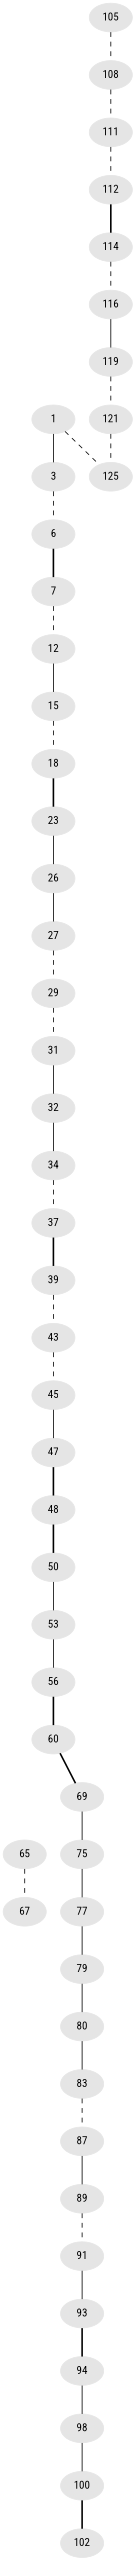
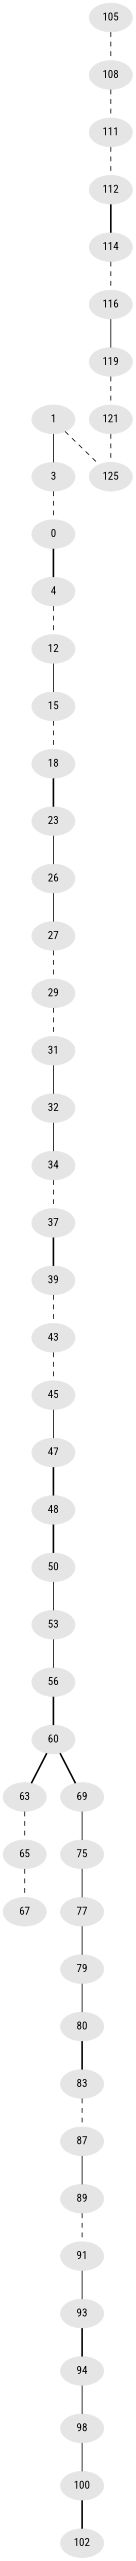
node "6": label "6" -> "0"
node "7": label "7" -> "4"
node "63": added
edge "80" -- "83": style solid -> bold
